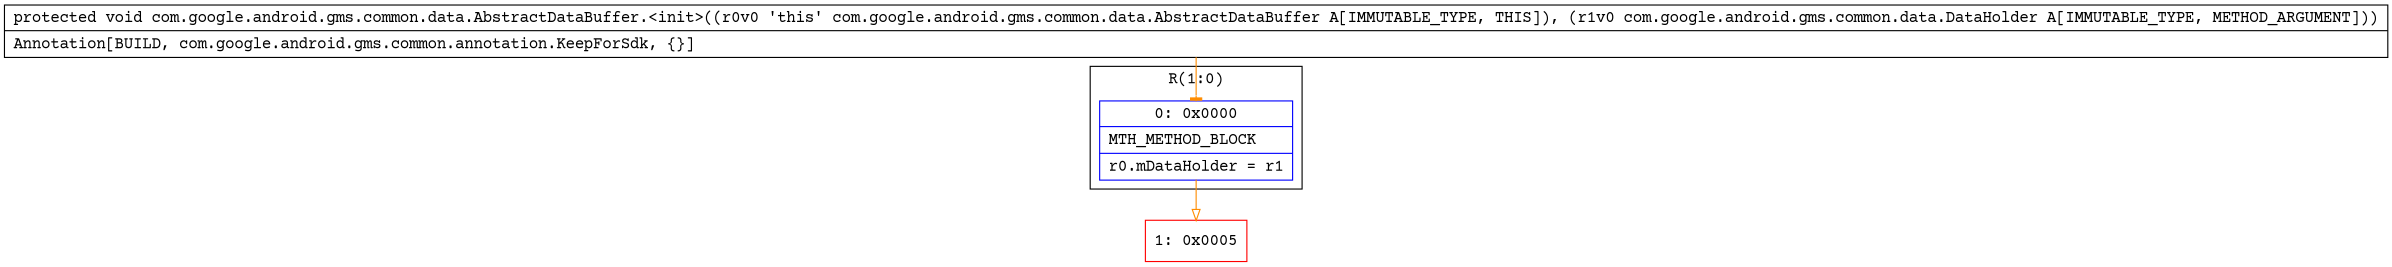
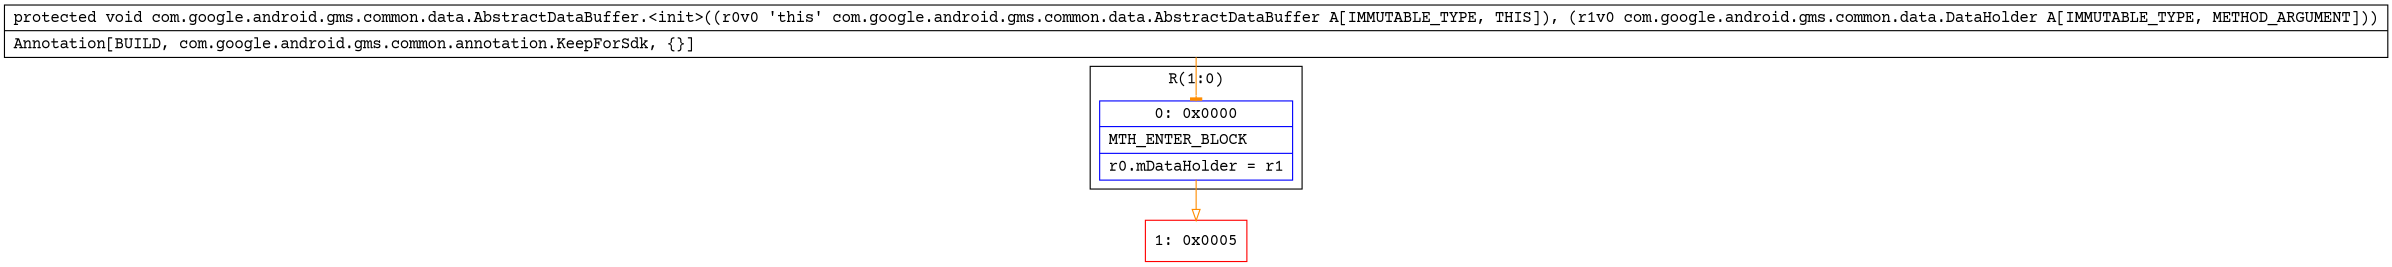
node "0: 0x0000": text "MTH_METHOD_BLOCK" -> "MTH_ENTER_BLOCK"
